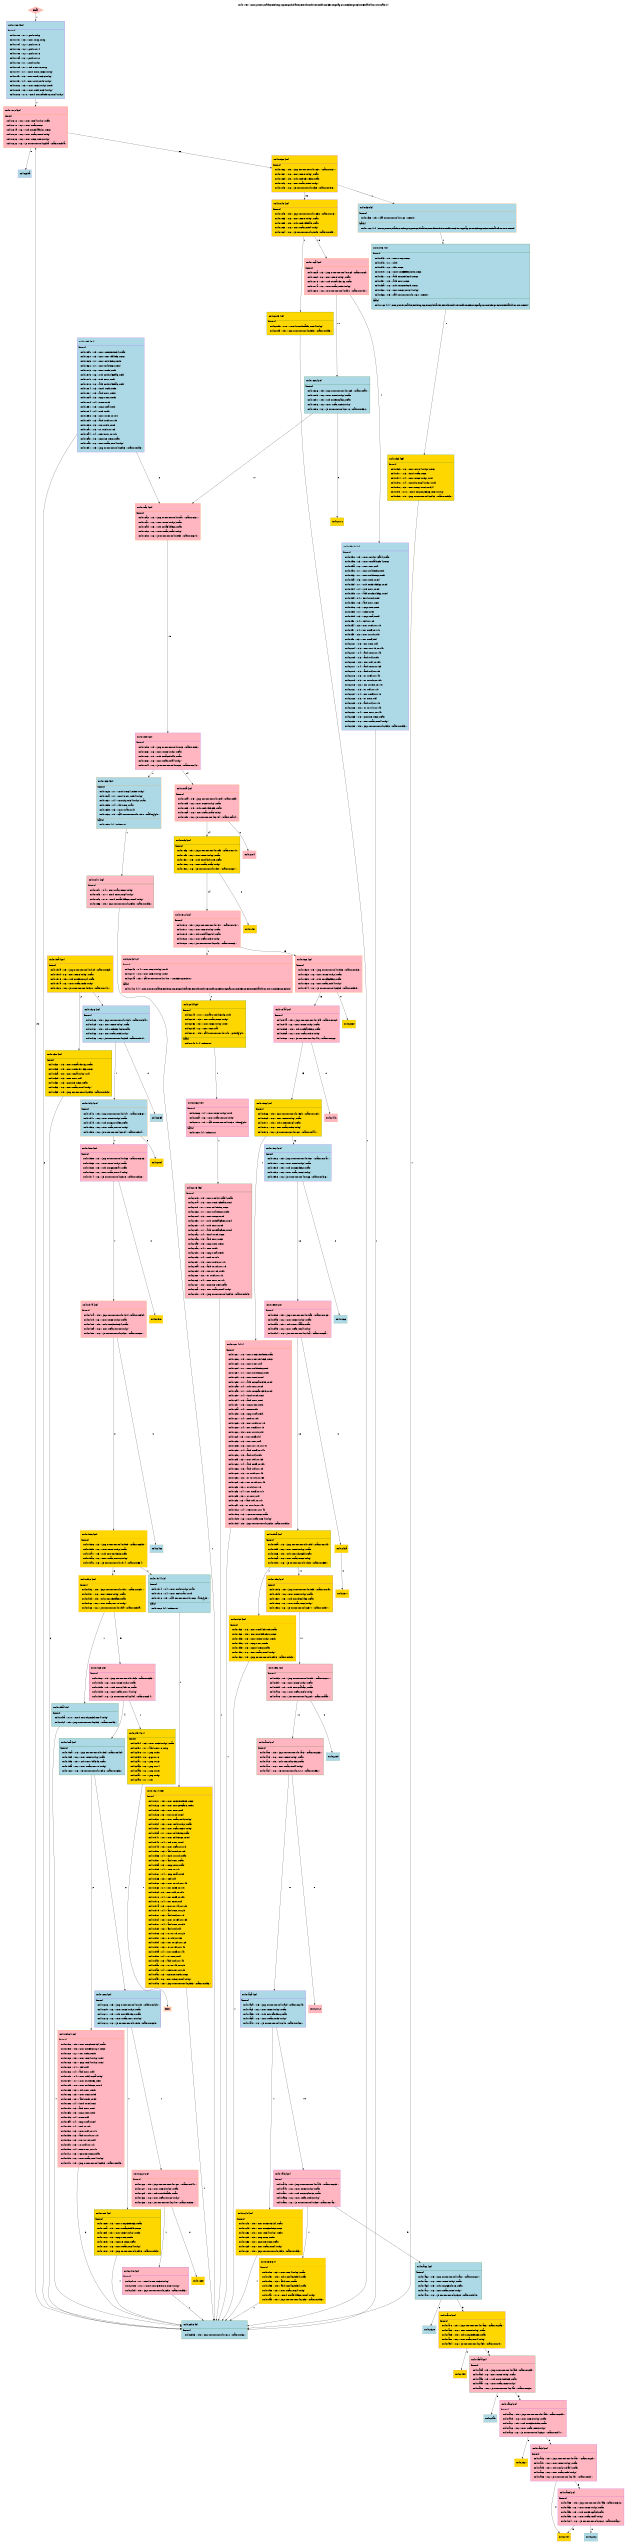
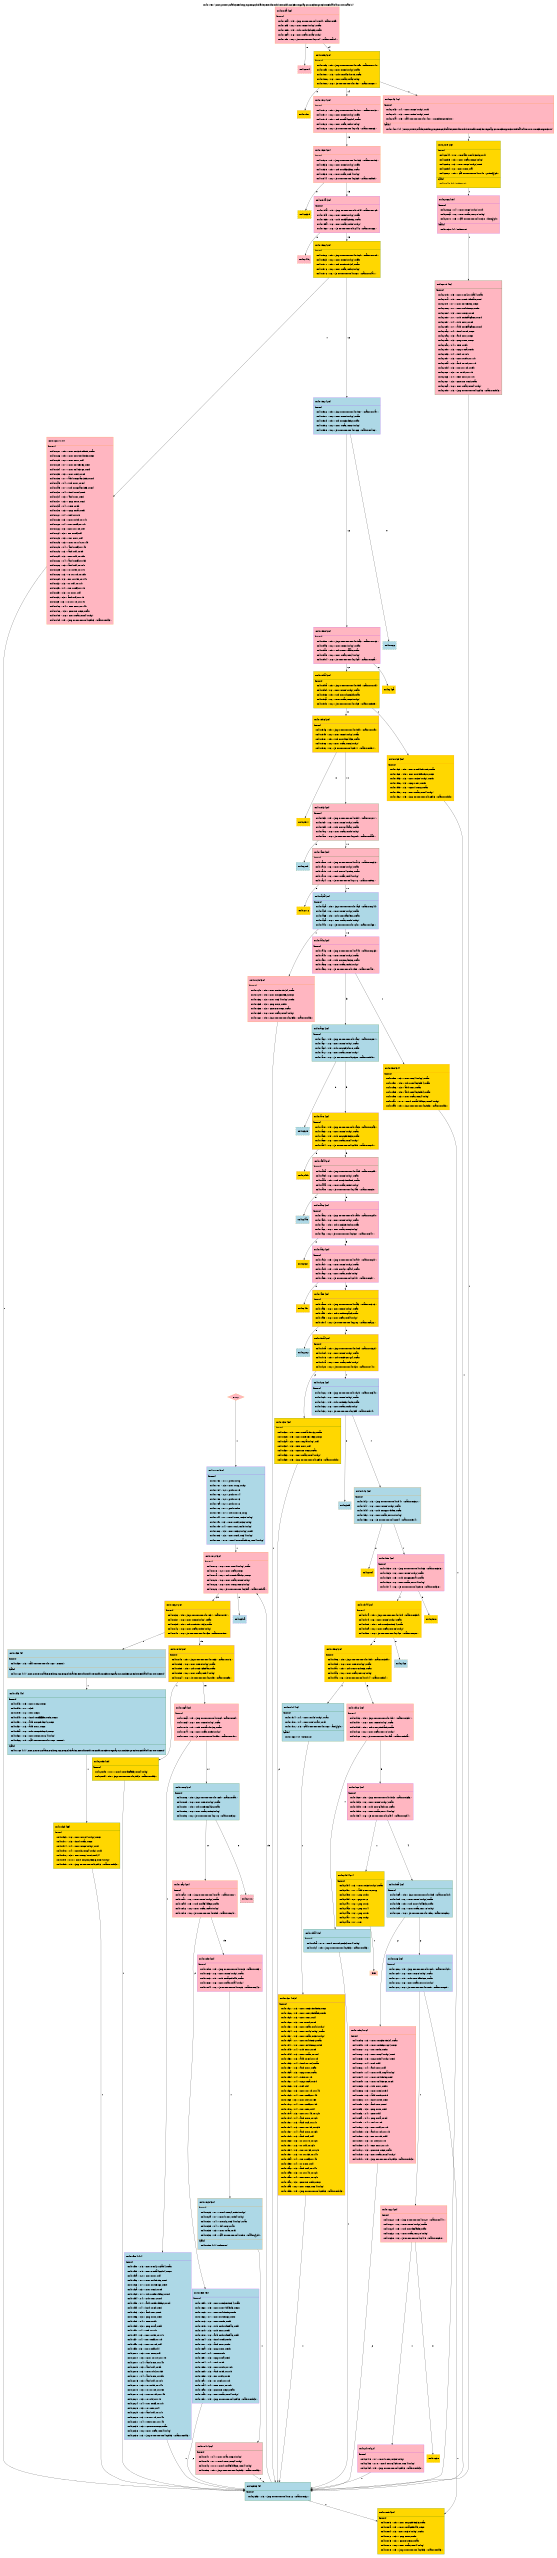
node "Final": label "Final" -> "Entry"
edge "0x401e5b [91]" -> "0x4018a2 [28]": reversed
node "0x40211c": fillcolor gold -> lightpink
edge "0x4018be [28]" -> "0x4018da [28]": removed, label "14"
edge "0x401912 [28]" -> "0x402043 [12]": now "0x4018f6 [28]" -> "0x402043 [12]"
node "0x401b7a [28]": fillcolor lightpink -> gold
edge "0x40246a" -> "0x402577": now "0x4019d6 [28]" -> "0x402577"
node "0x401bb2 [28]": fillcolor gold -> lightpink
node "0x402172": fillcolor lightpink -> gold
node "0x401c48 [30]": fillcolor gold -> lightpink
edge "0x401e05 [30]" -> "0x4025b3 [5]": reversed
node "0x401aee [28]": fillcolor lightpink -> gold
edge "0x401aee [28]" -> "0x4024d7": now "0x401aee [28]" -> "0x401b0a [28]"
